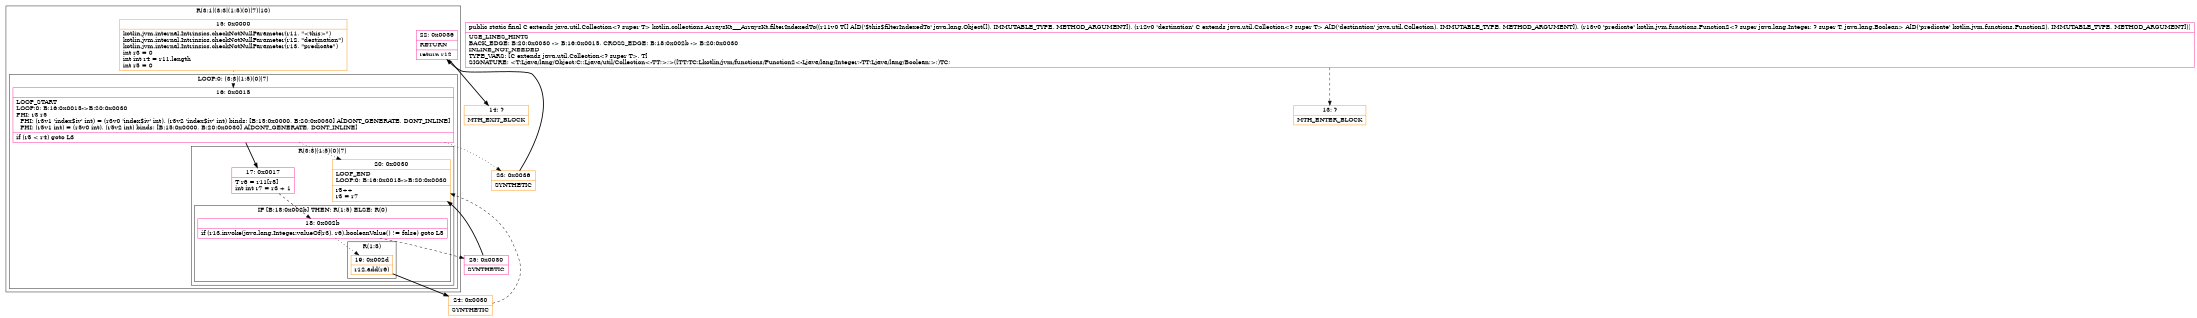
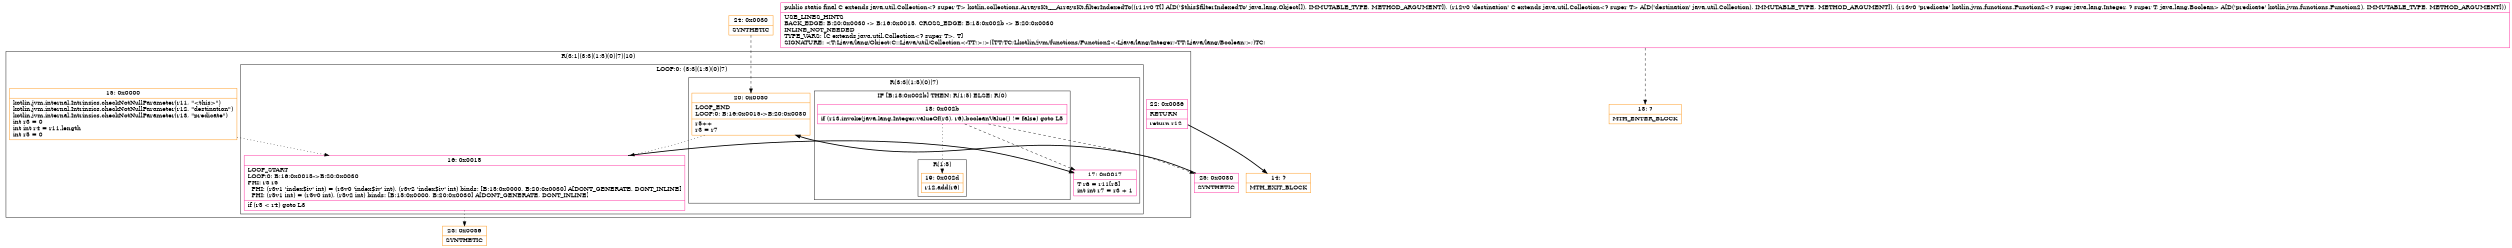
edge "23: 0x0036" -> "22: 0x0036": removed
edge "16: 0x0015" -> "20: 0x0030": reversed
edge "17: 0x0017" -> "18: 0x002b": reversed
edge "19: 0x002d" -> "24: 0x0030": removed
